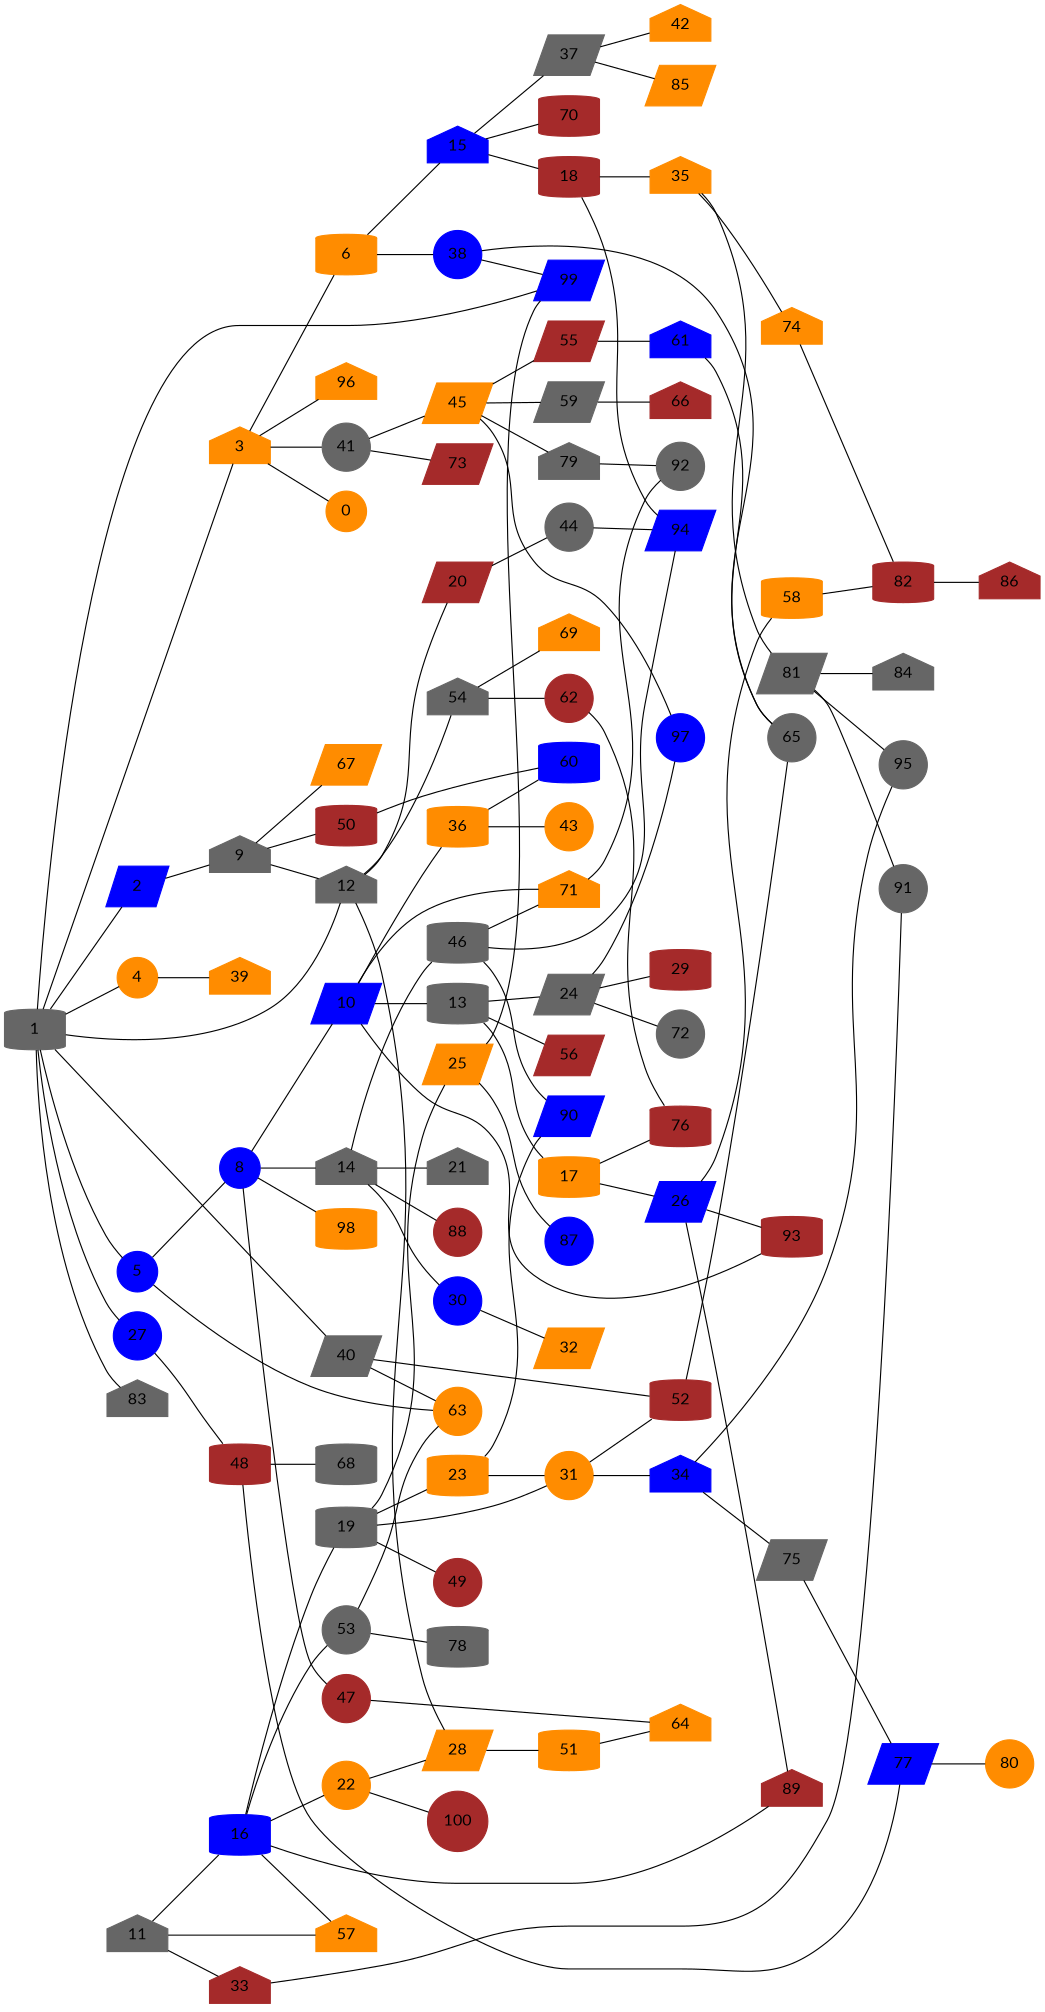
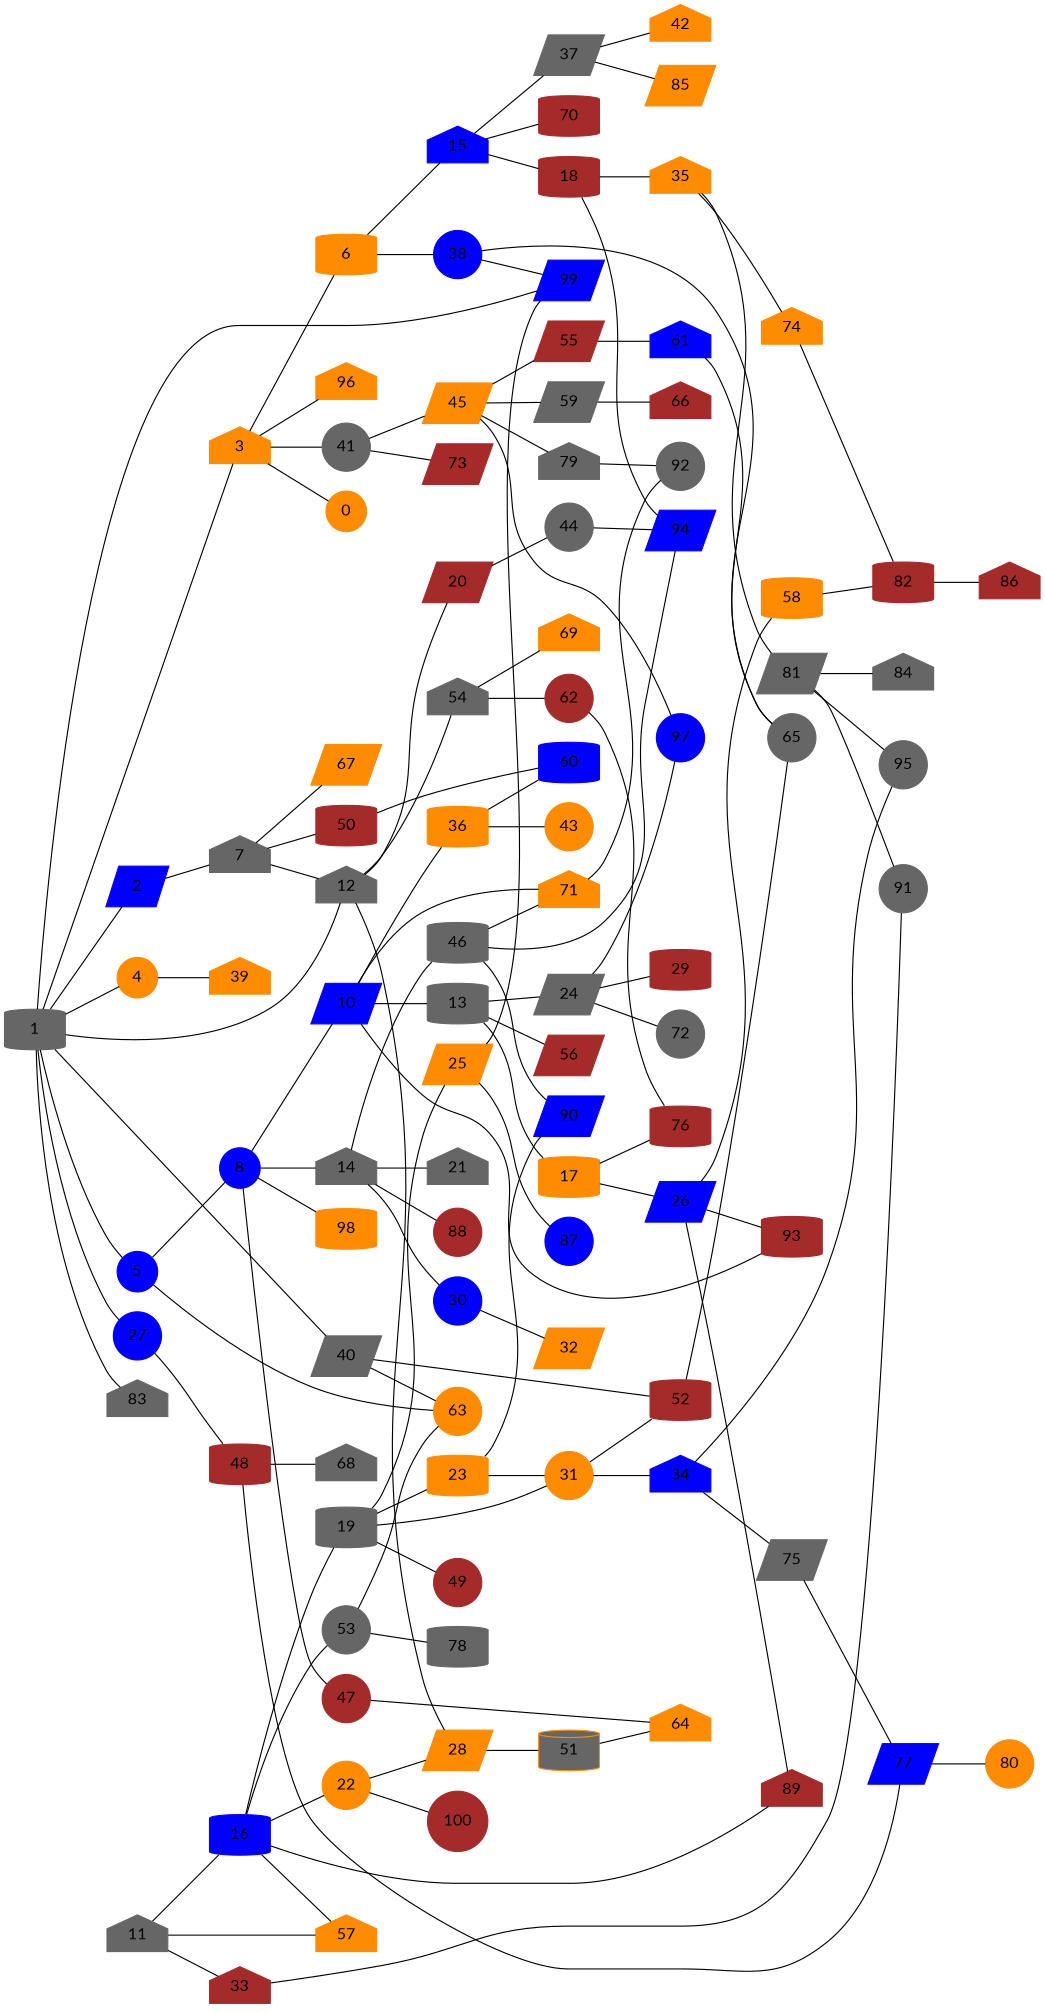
node "9": label "9" -> "7"
node "68": shape cylinder -> house
node "51": fillcolor darkorange -> gray40
